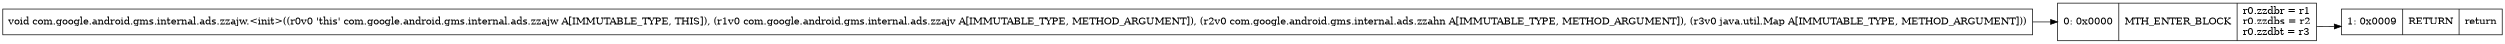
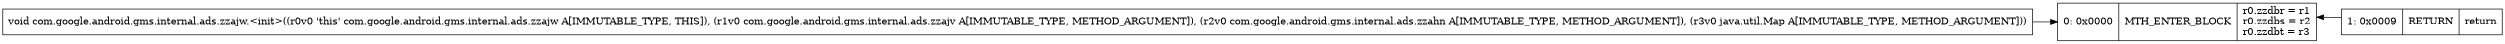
edge "0: 0x0000" -> "1: 0x0009": reversed
